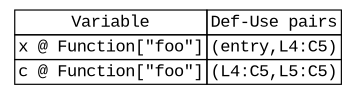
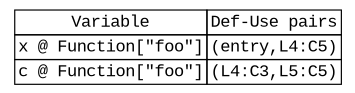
node "Variable": text "(L4:C5,L5:C5)" -> "(L4:C3,L5:C5)"
